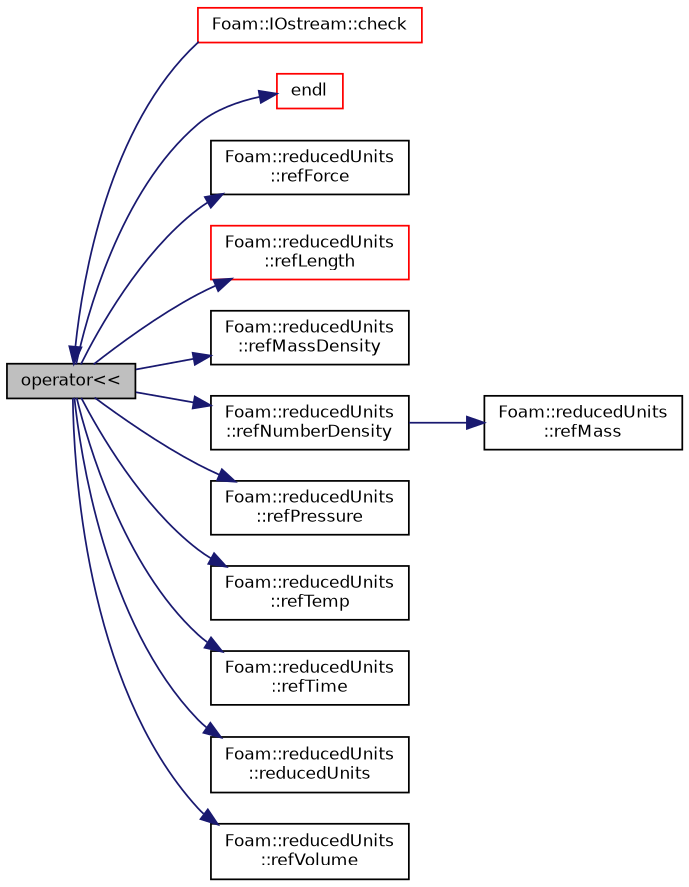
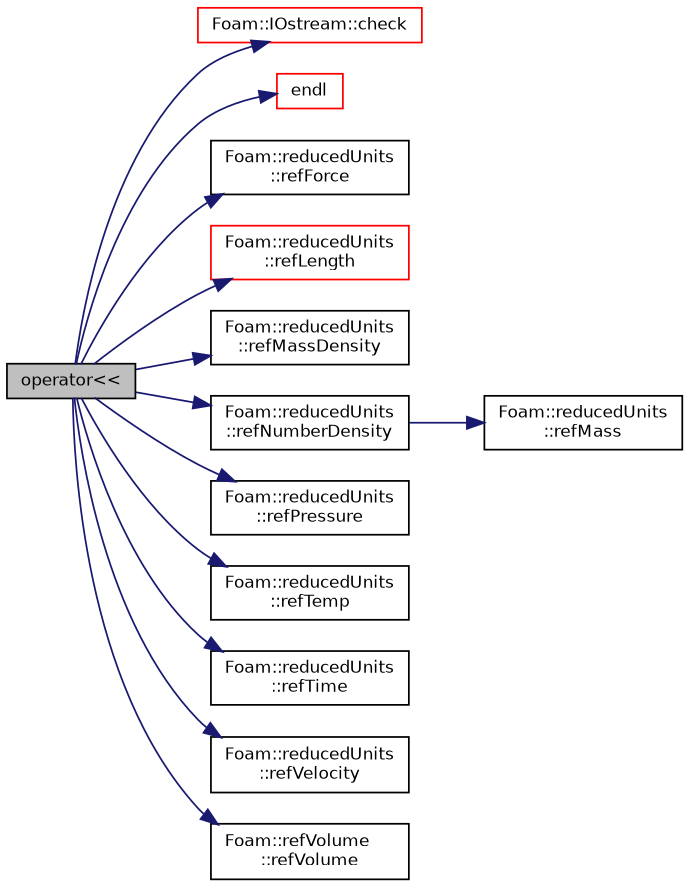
edge "Foam::IOstream::check" -> "operator<<": reversed
node "Foam::reducedUnits ::reducedUnits": label "Foam::reducedUnits ::reducedUnits" -> "Foam::reducedUnits ::refVelocity"
node "Foam::reducedUnits ::refVolume": label "Foam::reducedUnits ::refVolume" -> "Foam::refVolume ::refVolume"
